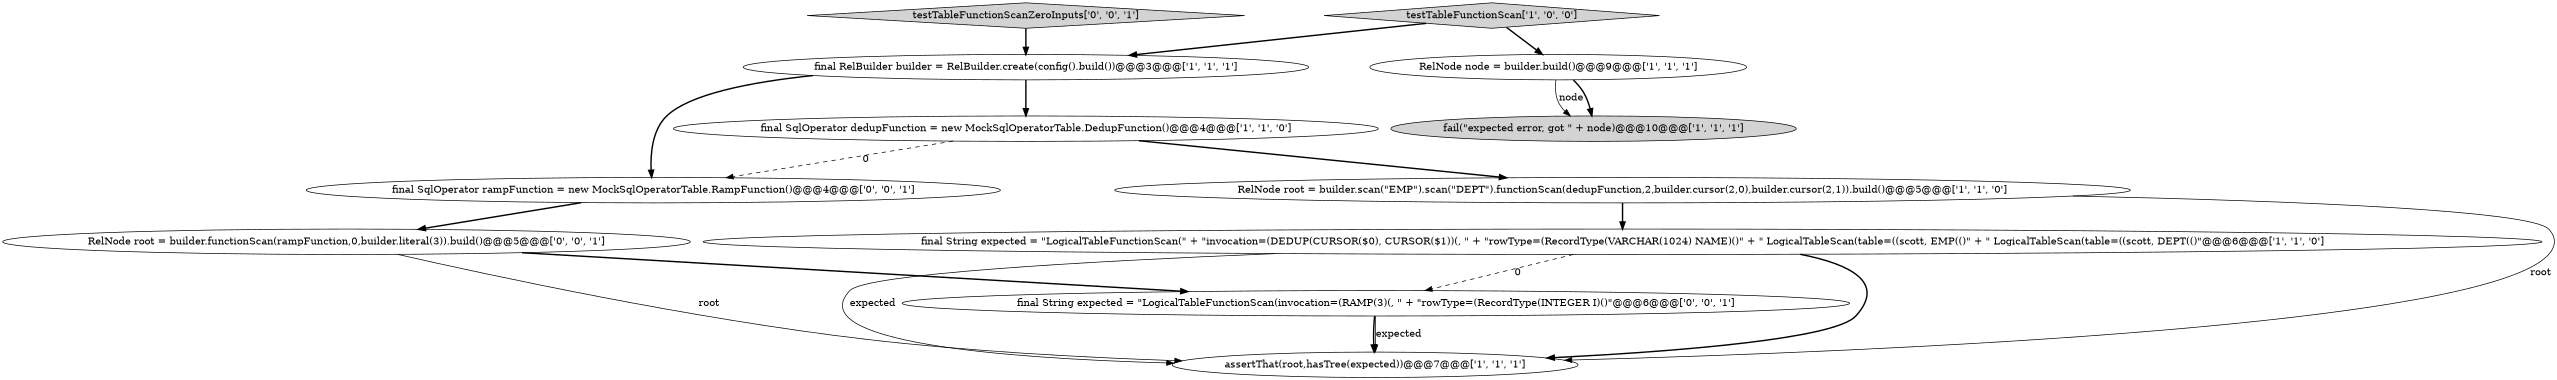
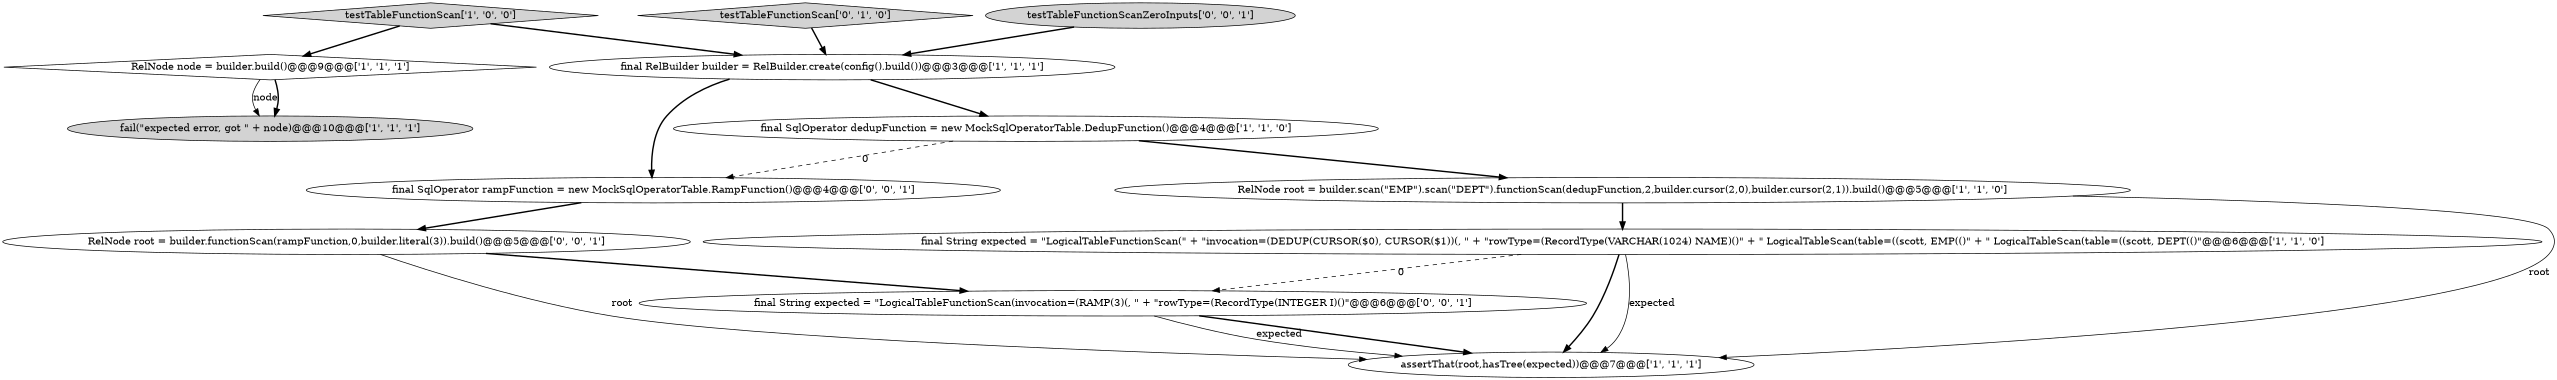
node "testTableFunctionScan['0', '1', '0']": added
node "testTableFunctionScanZeroInputs['0', '0', '1']": shape diamond -> ellipse
node "RelNode node = builder.build()@@@9@@@['1', '1', '1']": shape ellipse -> diamond
